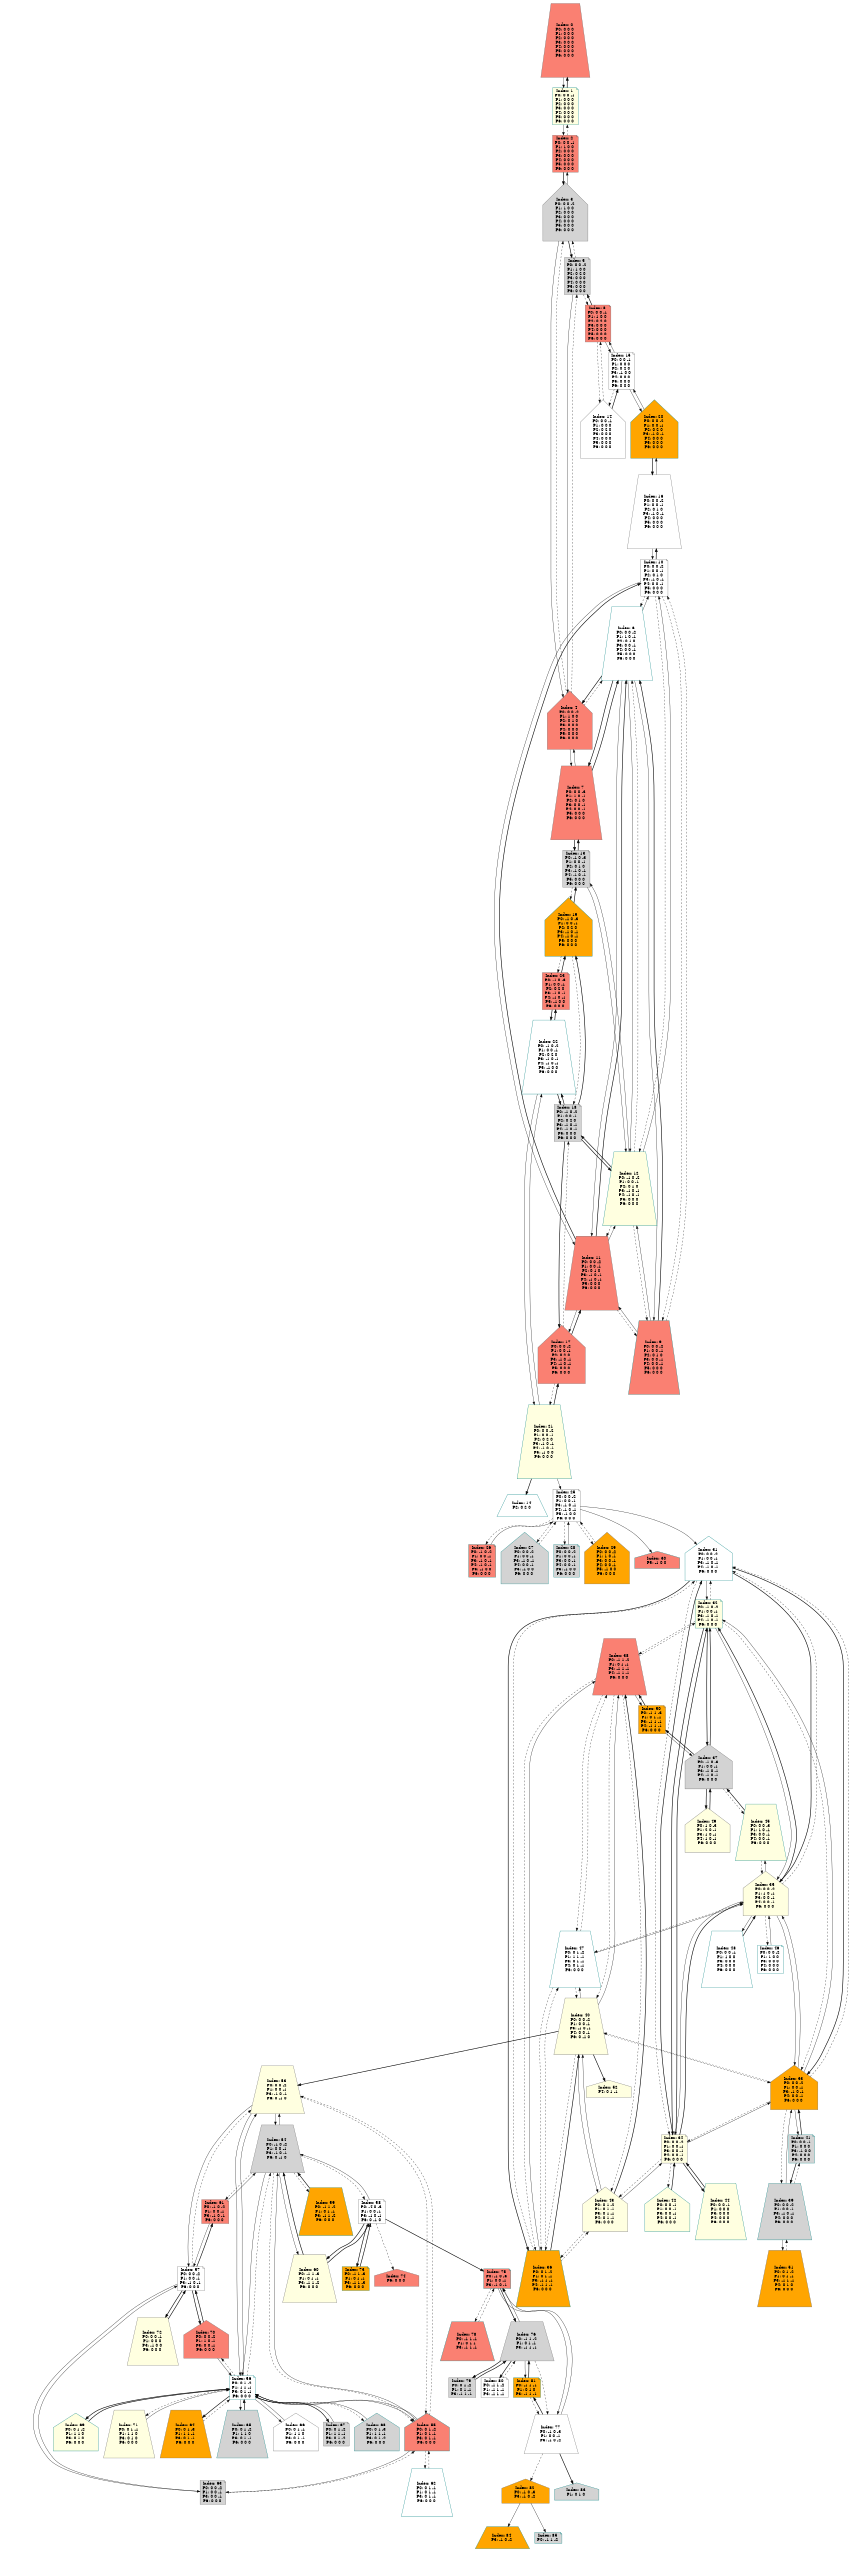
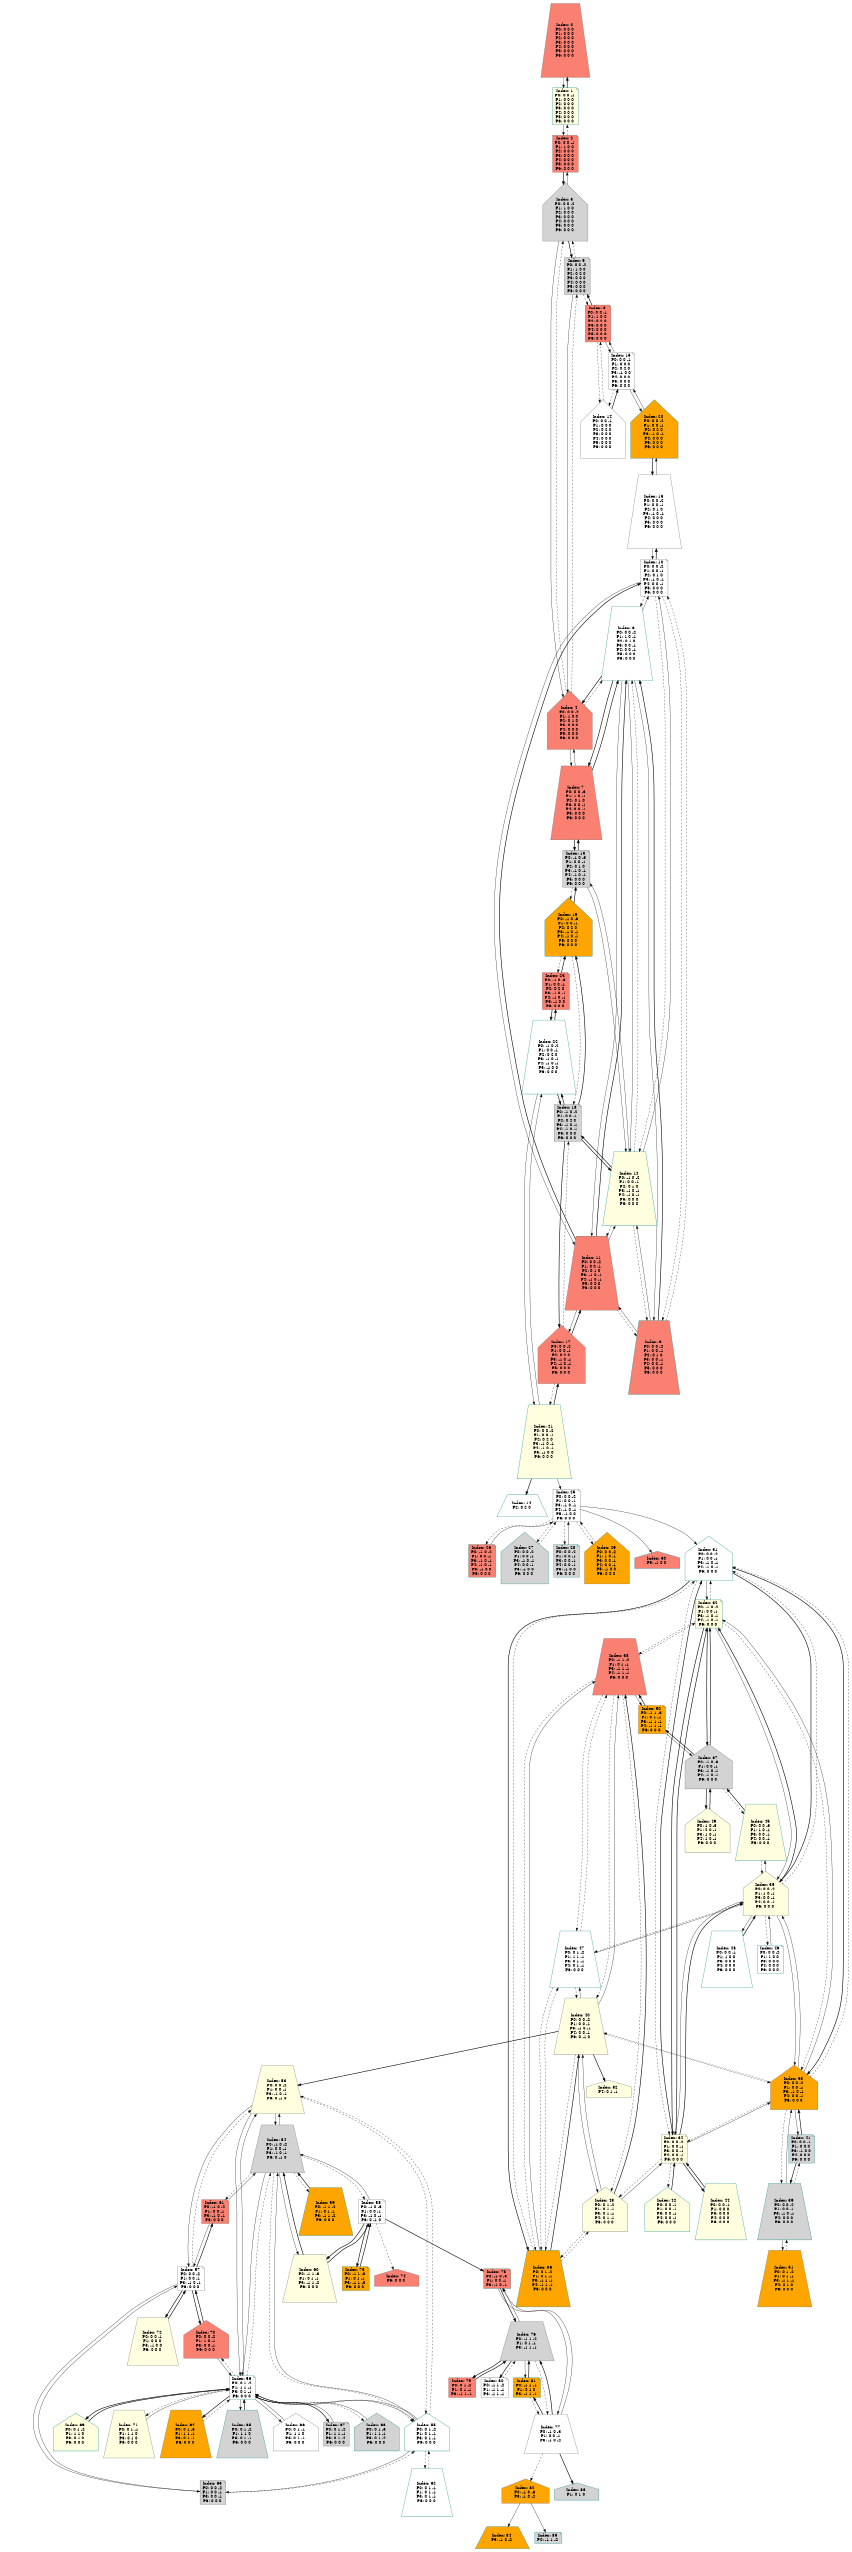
node "Index: 58 P0: -4 0 -3 P1: 0 0 -1 P3: -1 0 -1 P6: 0 -1 0": label "Index: 58 P0: -4 0 -3 P1: 0 0 -1 P3: -1 0 -1 P6: 0 -1 0" -> "Index: 58 P0: -1 0 -3 P1: 0 0 -1 P3: -1 0 -1 P6: 0 -1 0"
node "Index: 78 P0: -1 1 -1 P1: 0 1 1 P3: -1 1 -1": removed
node "Index: 79 P0: 0 1 -2 P1: 0 1 -1 P3: -1 1 -1": fillcolor lightgrey -> salmon
edge "Index: 77 P0: -1 0 -3 P1: 0 0 -1 P3: -1 0 -2" -> "Index: 76 P0: -1 1 -2 P1: 0 1 -1 P3: -1 1 -1": added
node "Index: 55 P0: 0 1 -2 P1: 0 1 -1 P3: 0 1 -1 P6: 0 0 0": fillcolor salmon -> white
